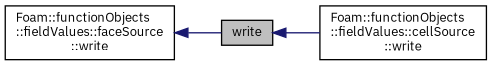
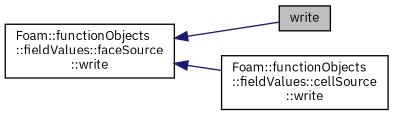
edge "Foam::functionObjects ::fieldValues::cellSource ::write" -> "write": now "Foam::functionObjects ::fieldValues::cellSource ::write" -> "Foam::functionObjects ::fieldValues::faceSource ::write"
